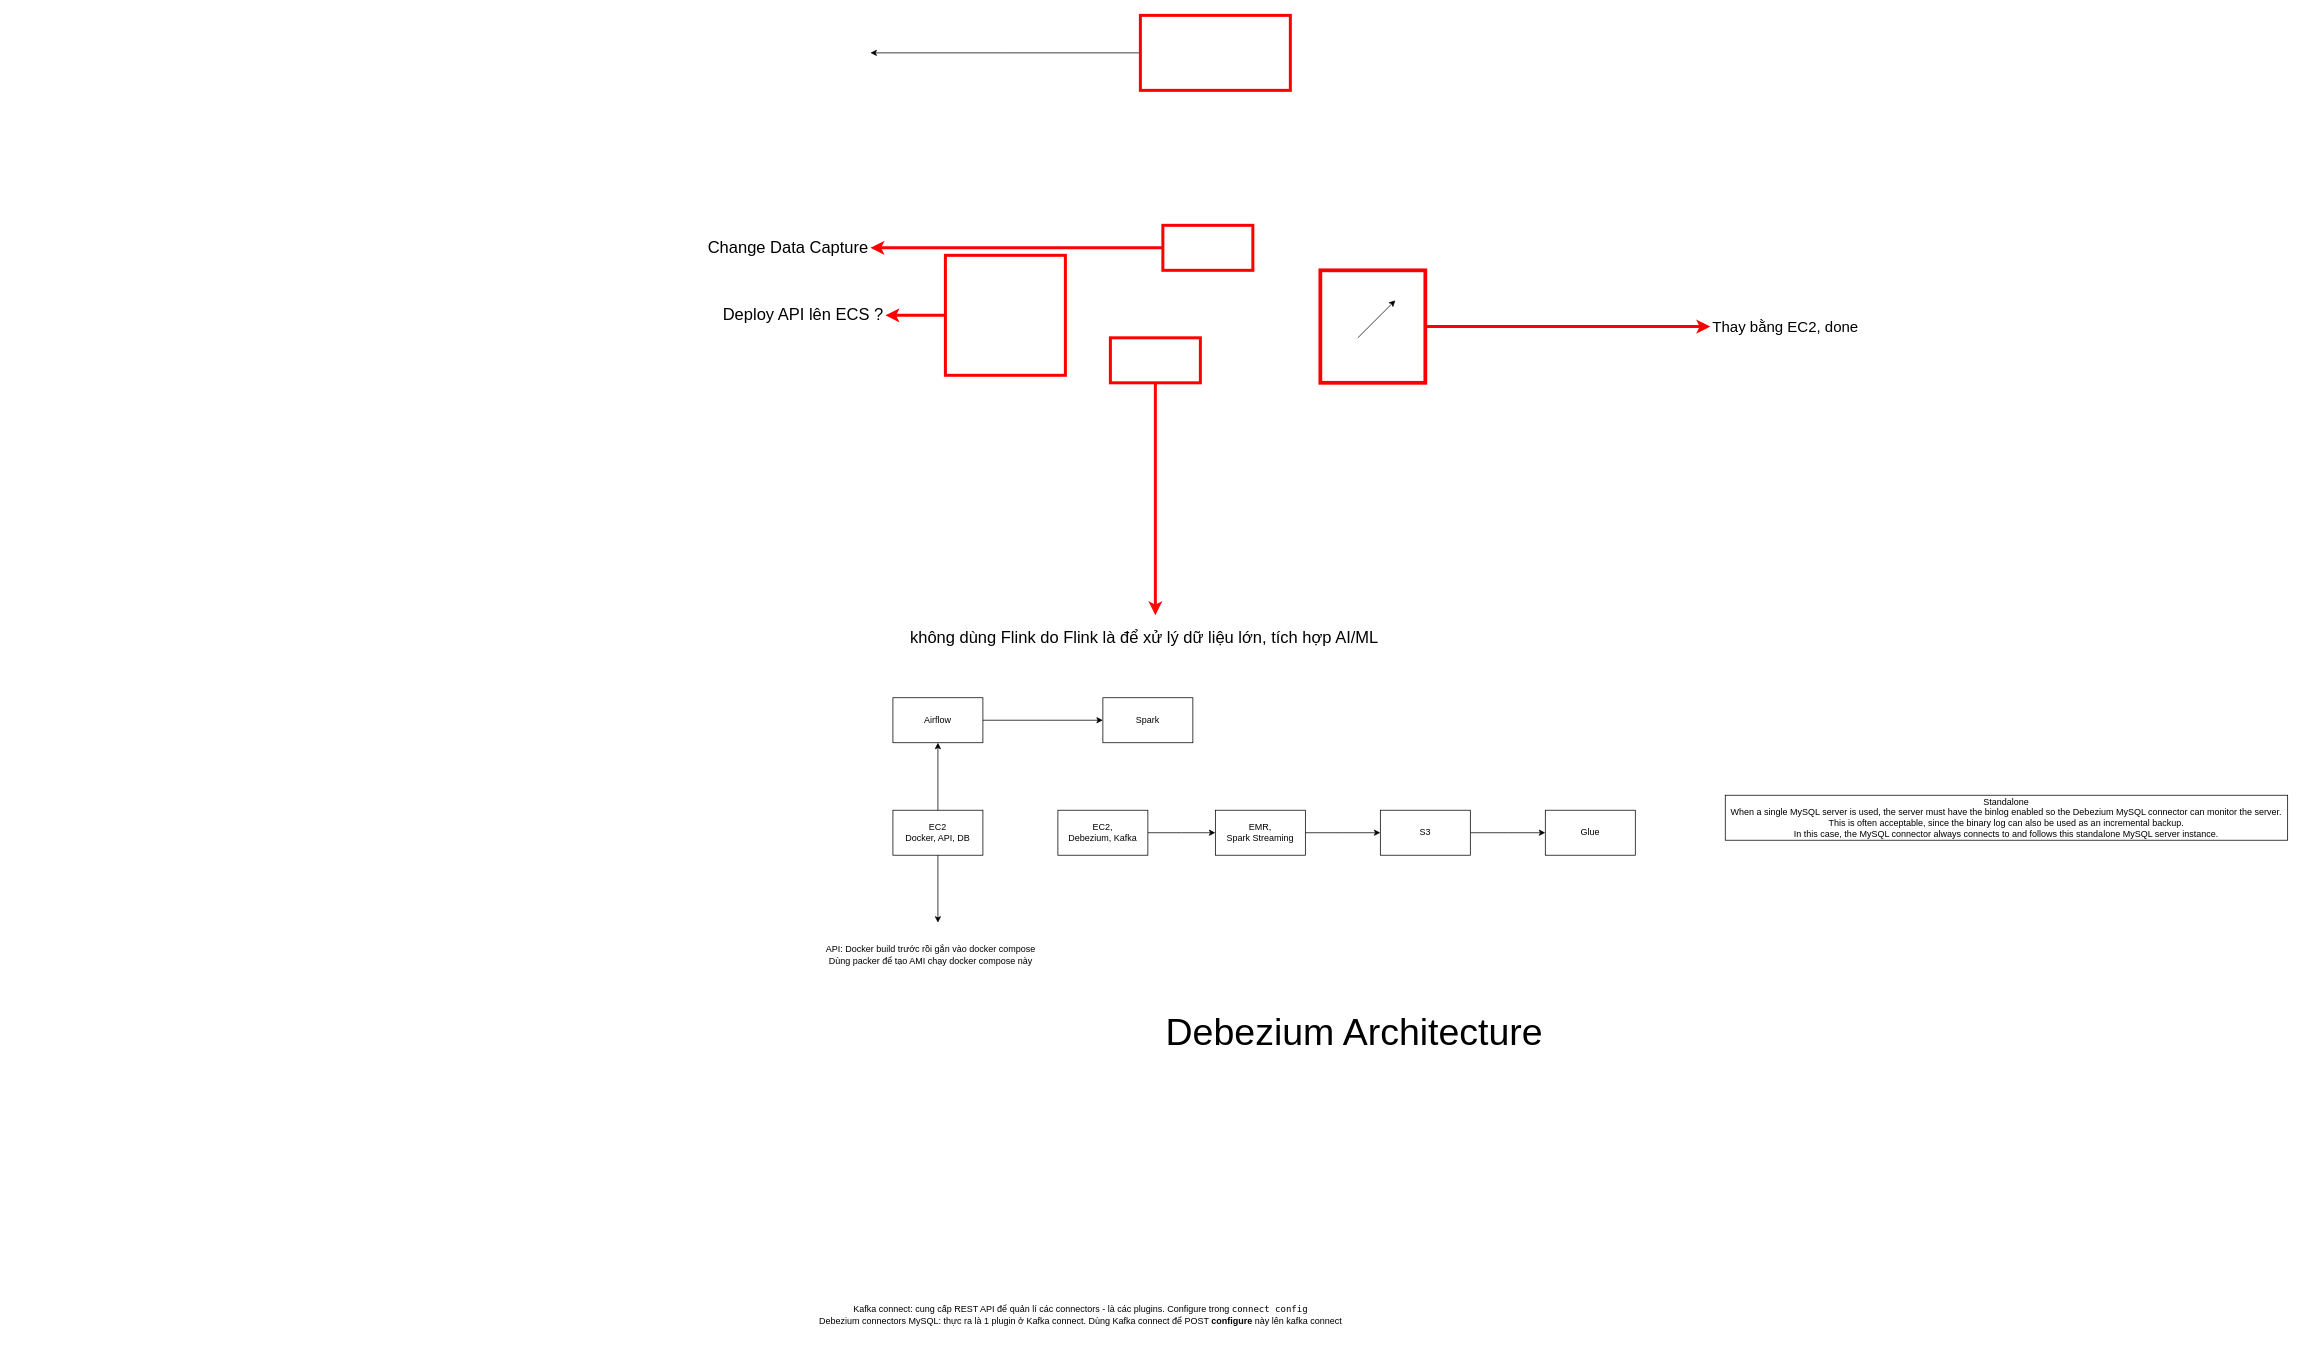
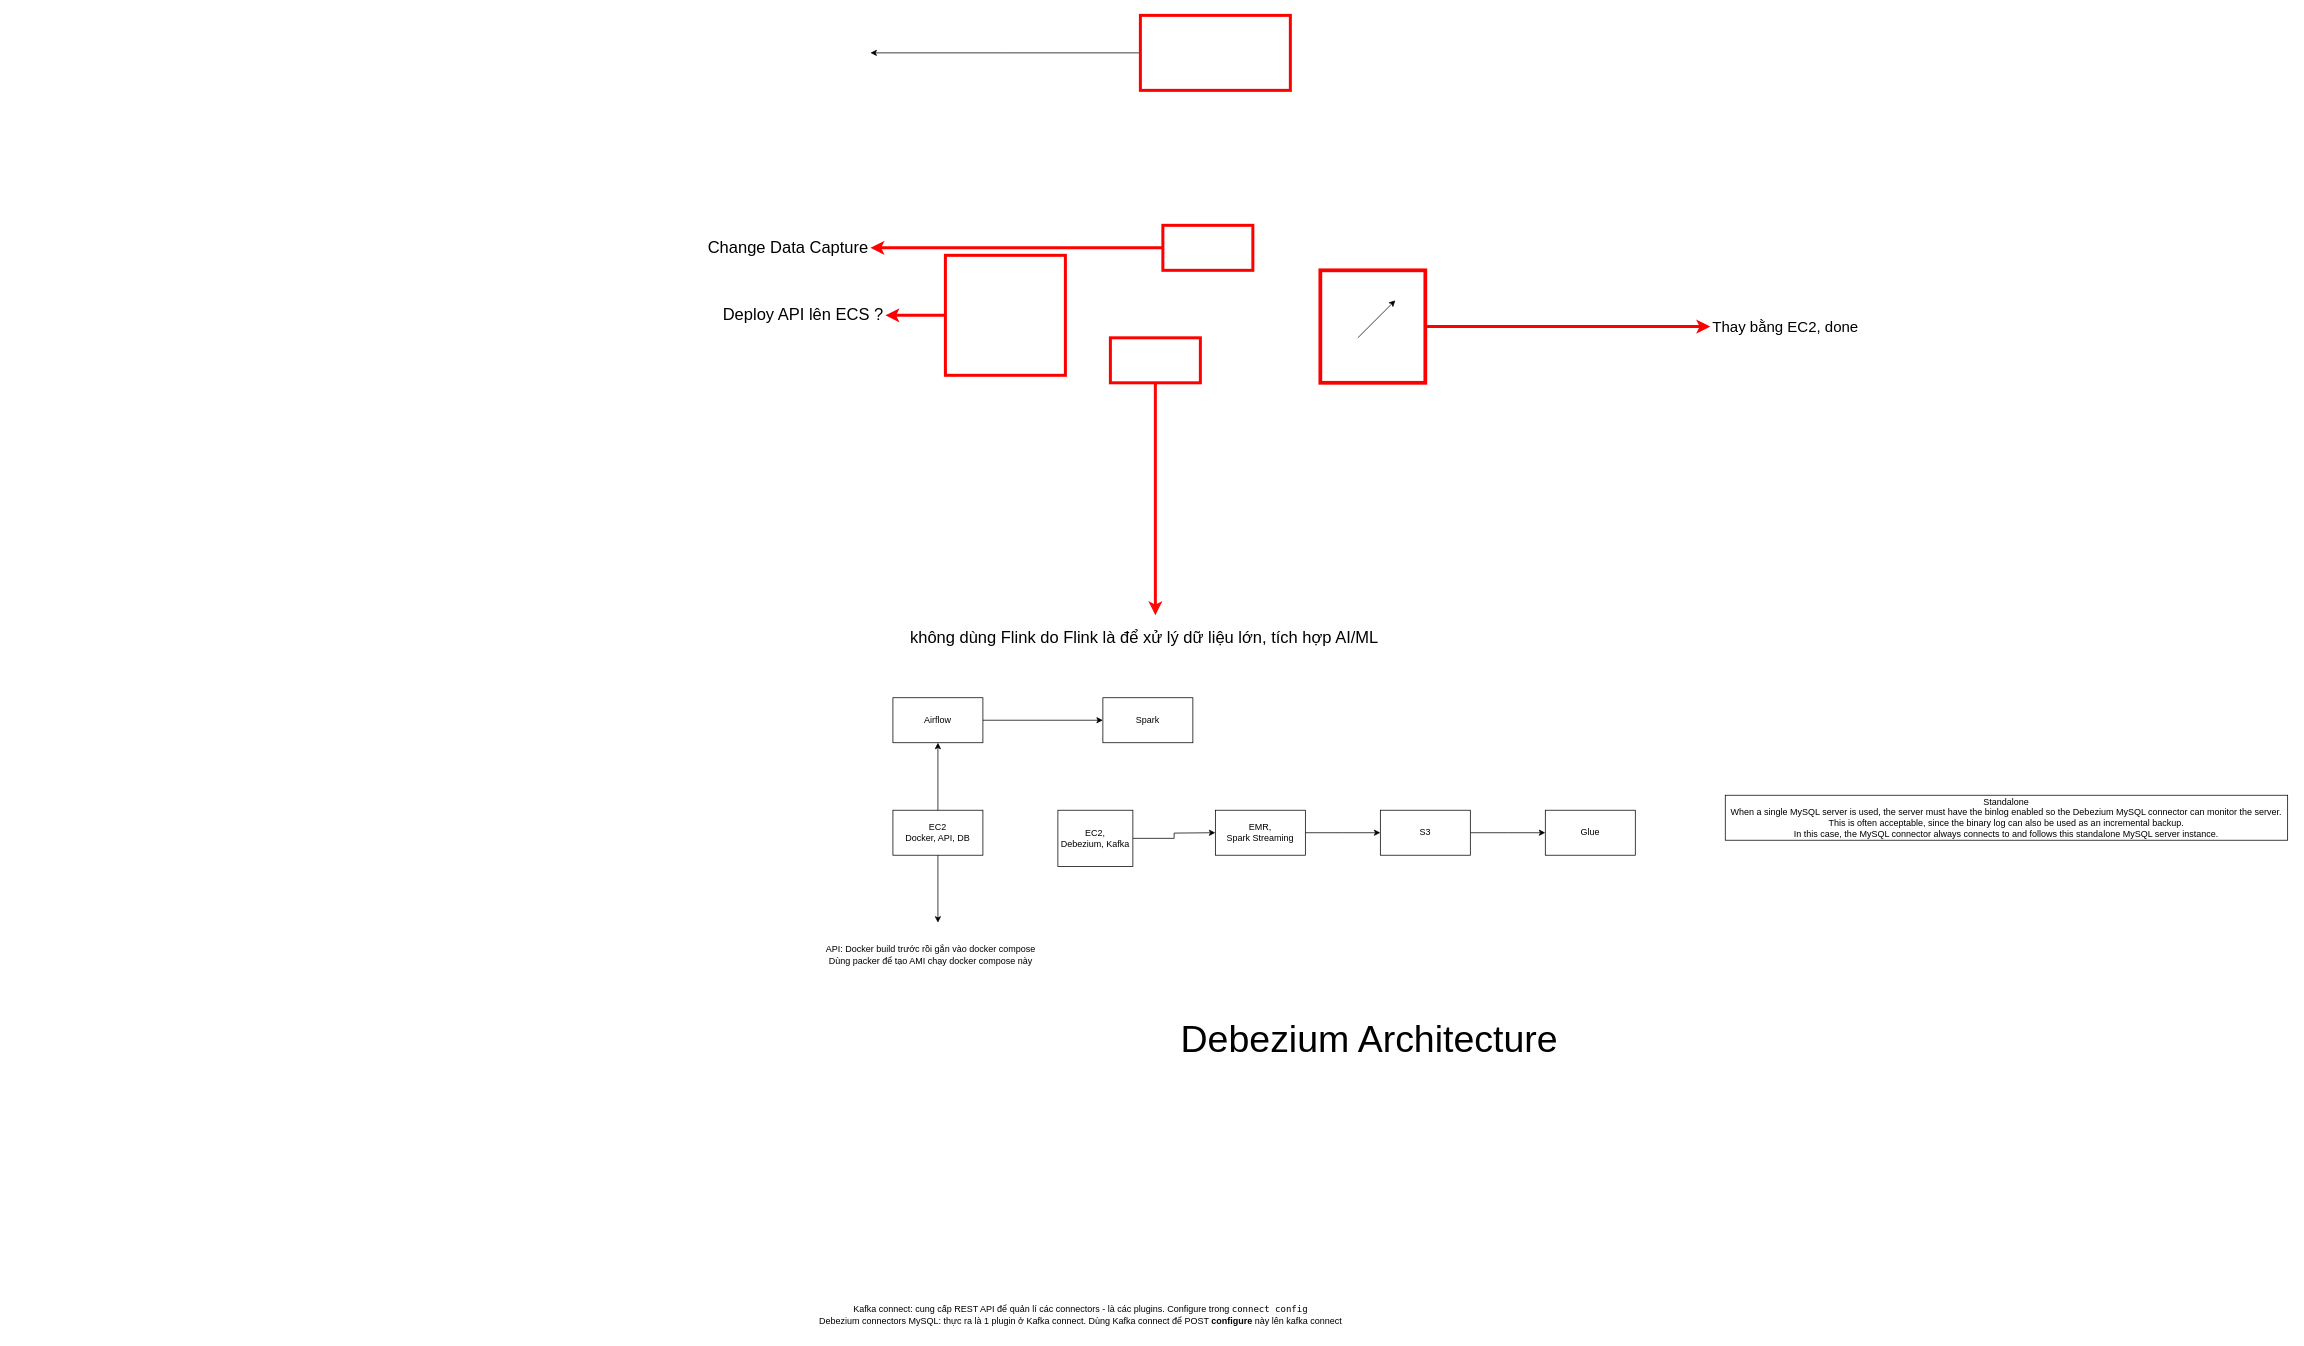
node "EC2, Debezium, Kafka": size 90x45 -> 75x56
node "Debezium Architecture": moved (1354, 1032) -> (1369, 1039)
